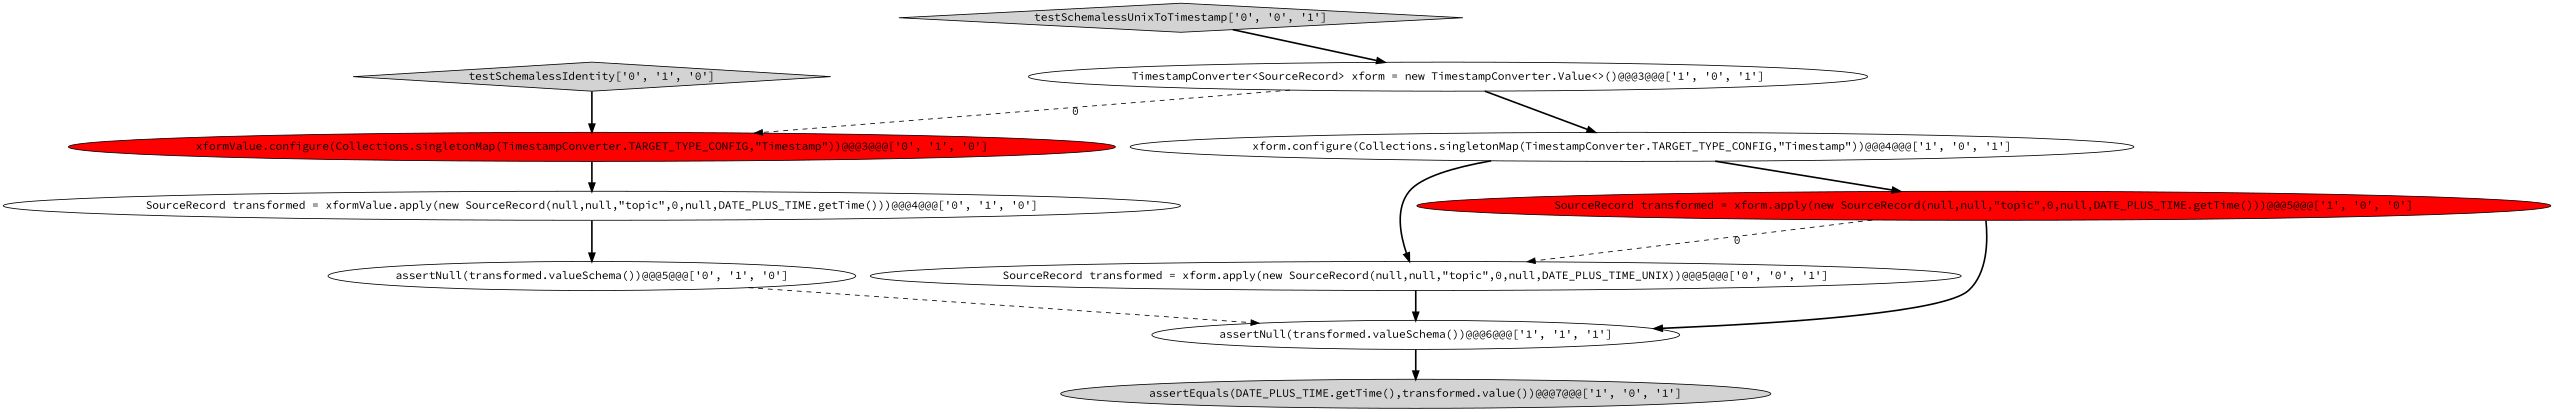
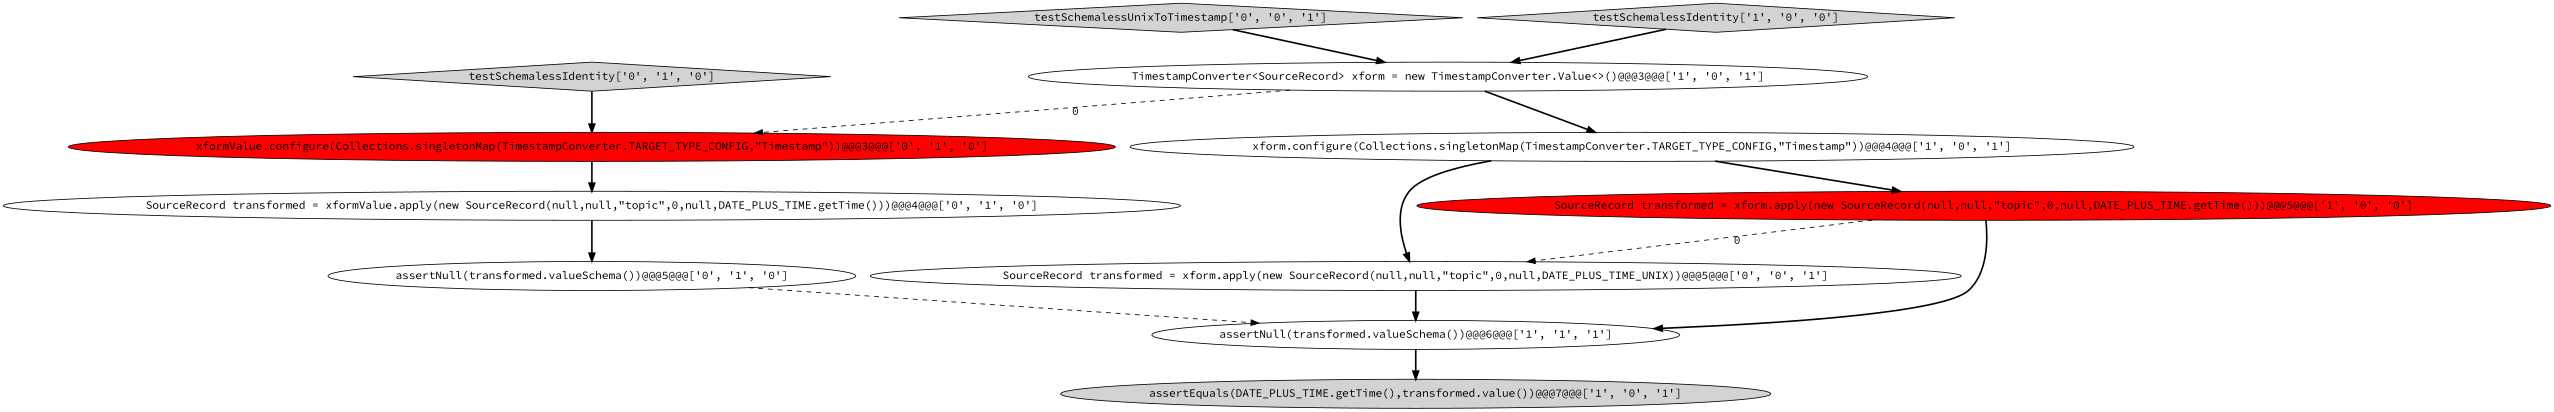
node "testSchemalessIdentity['1', '0', '0']": added
